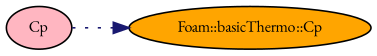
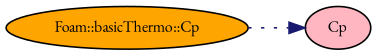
edge "Cp" -> "Foam::basicThermo::Cp": reversed
